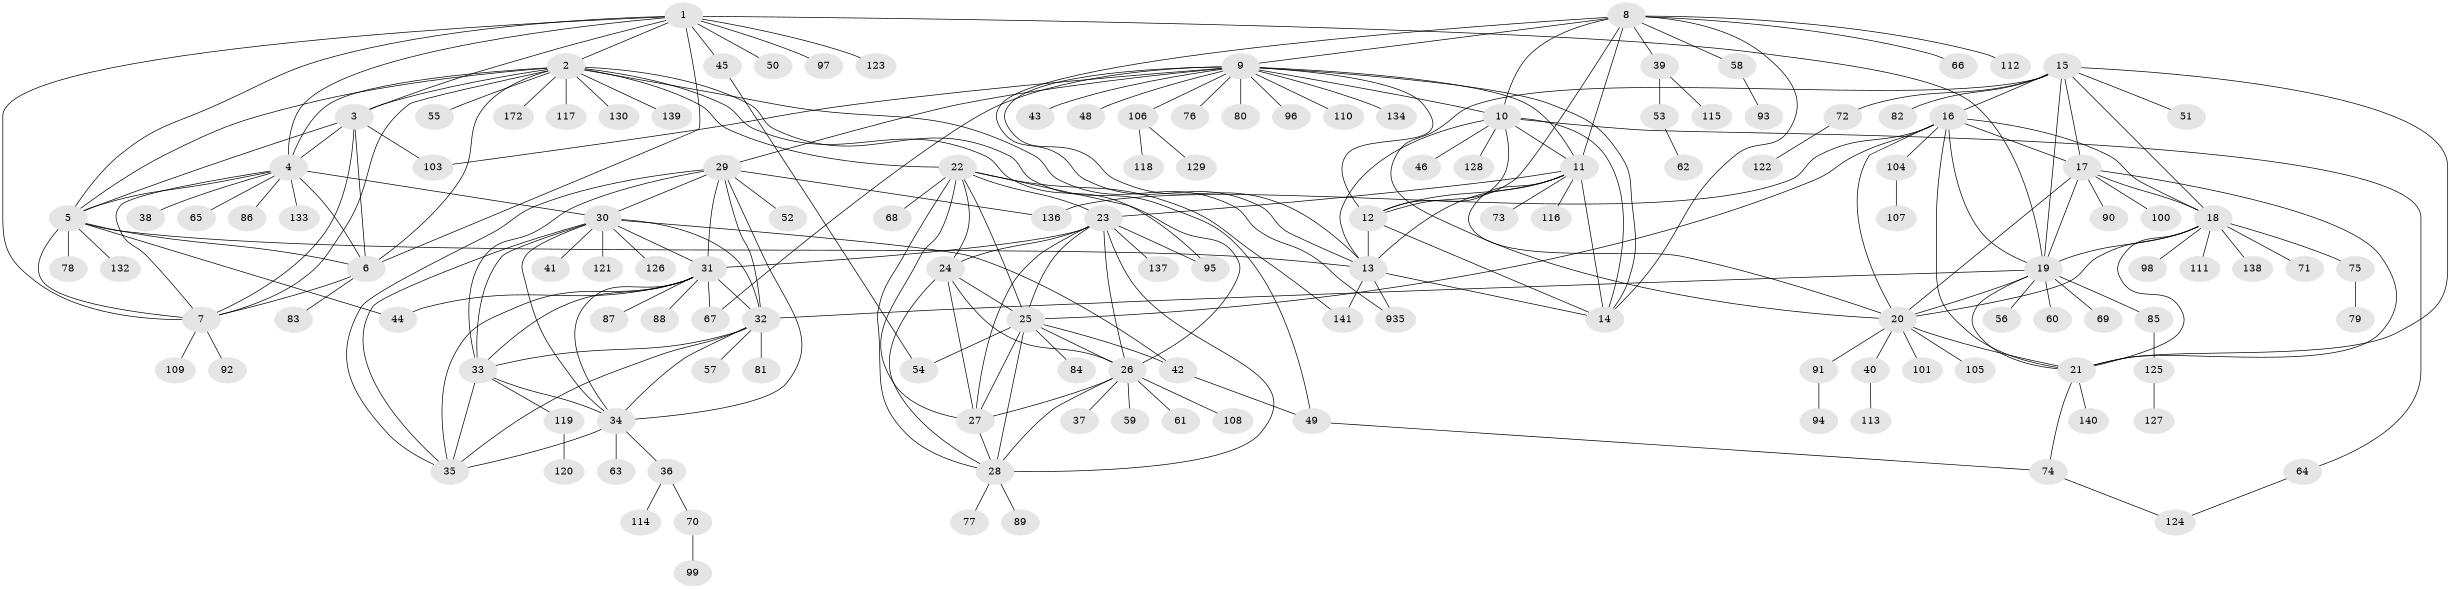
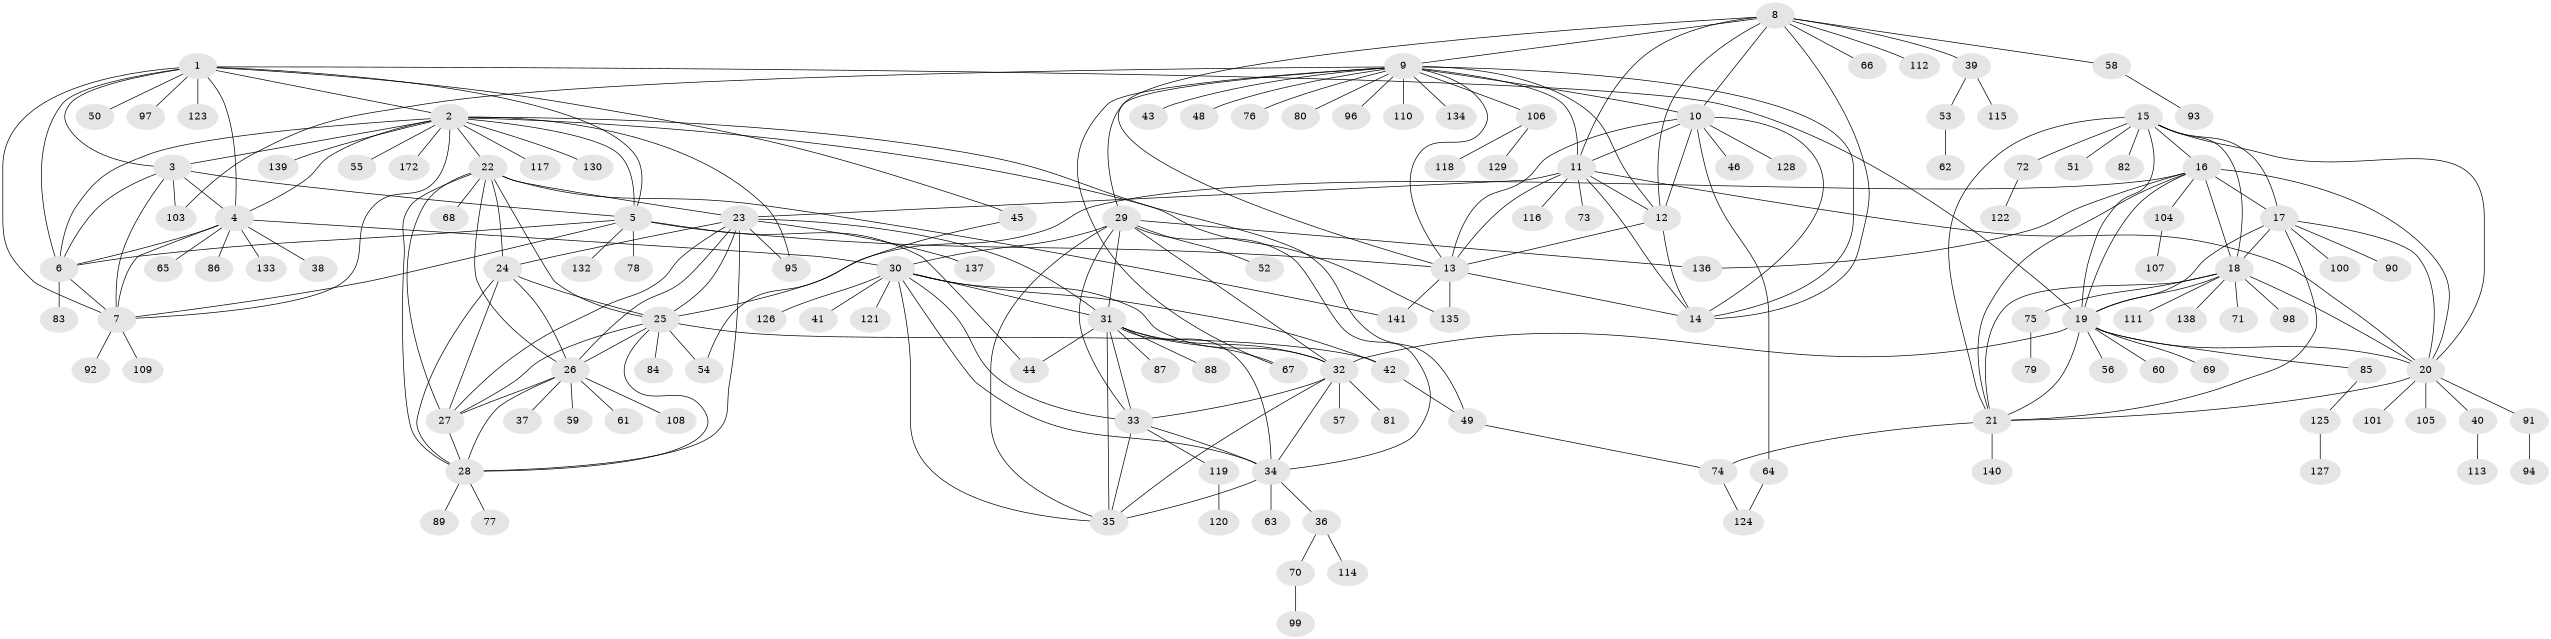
edge "4" -- "5": removed
node "935": label "935" -> "135"
